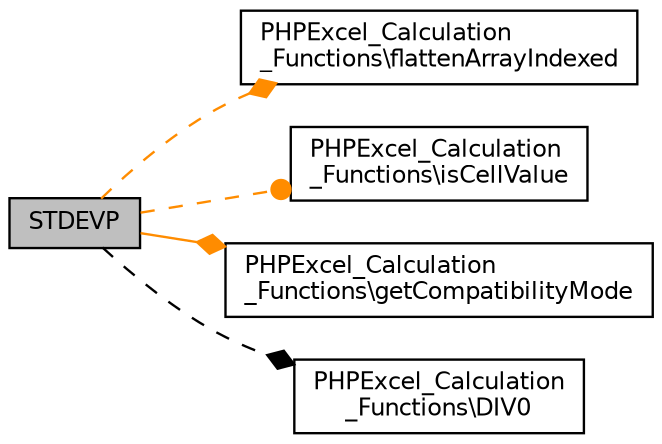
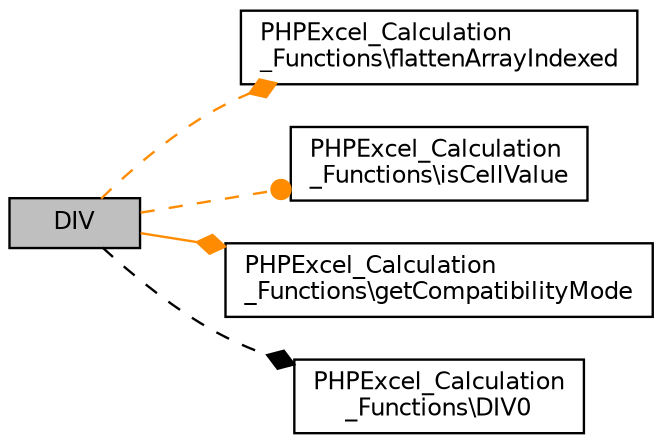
node "STDEVP": label "STDEVP" -> "DIV"
